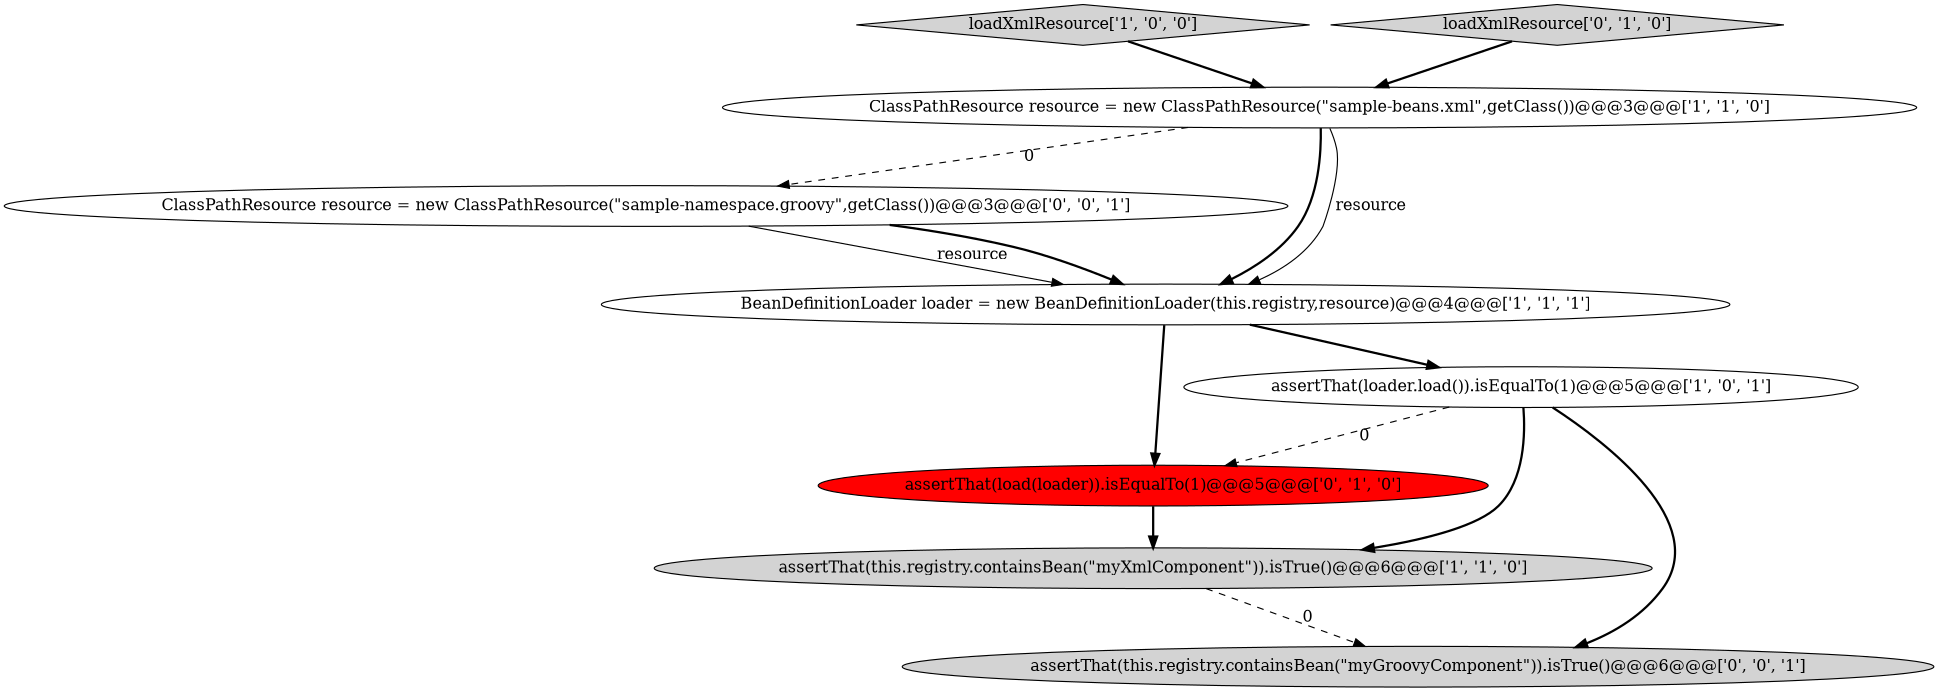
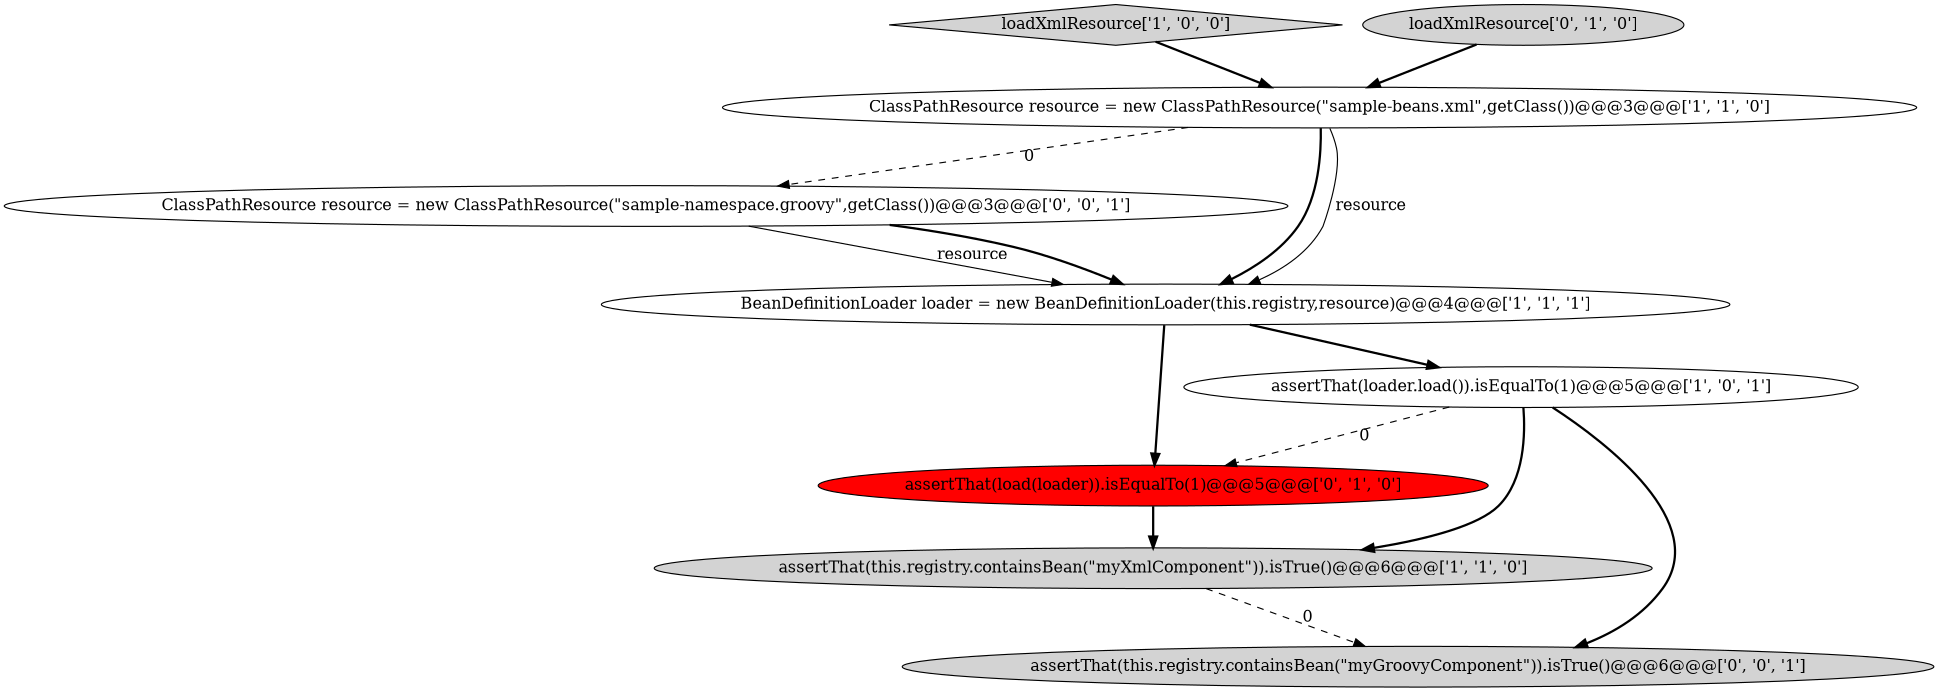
node "loadXmlResource['0', '1', '0']": shape diamond -> ellipse
